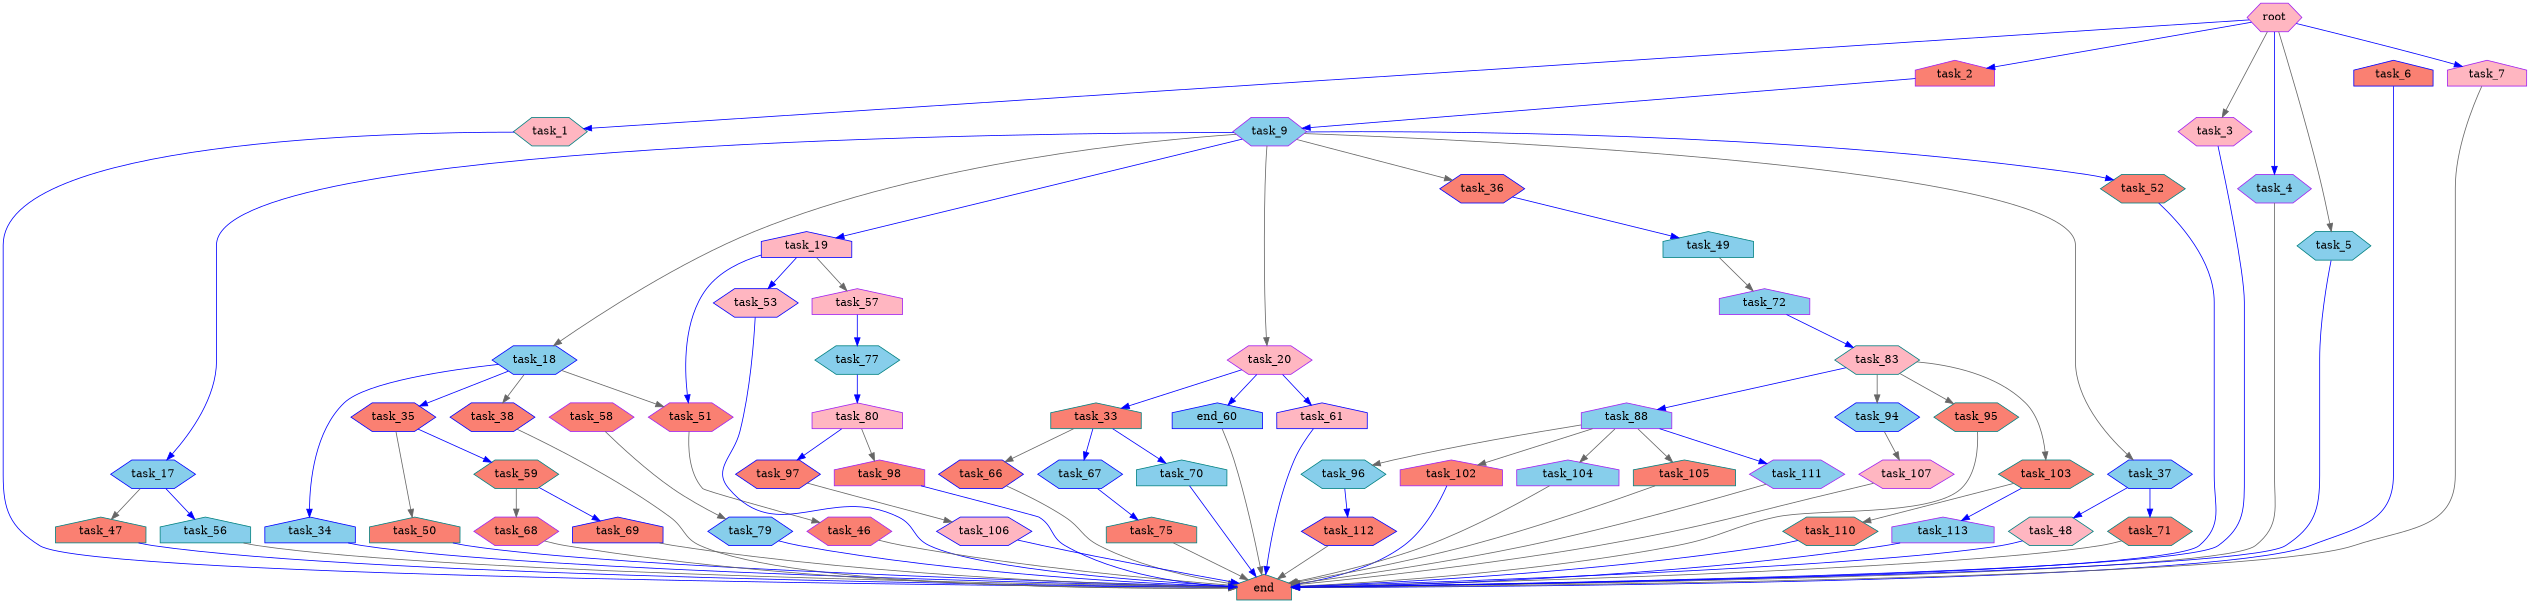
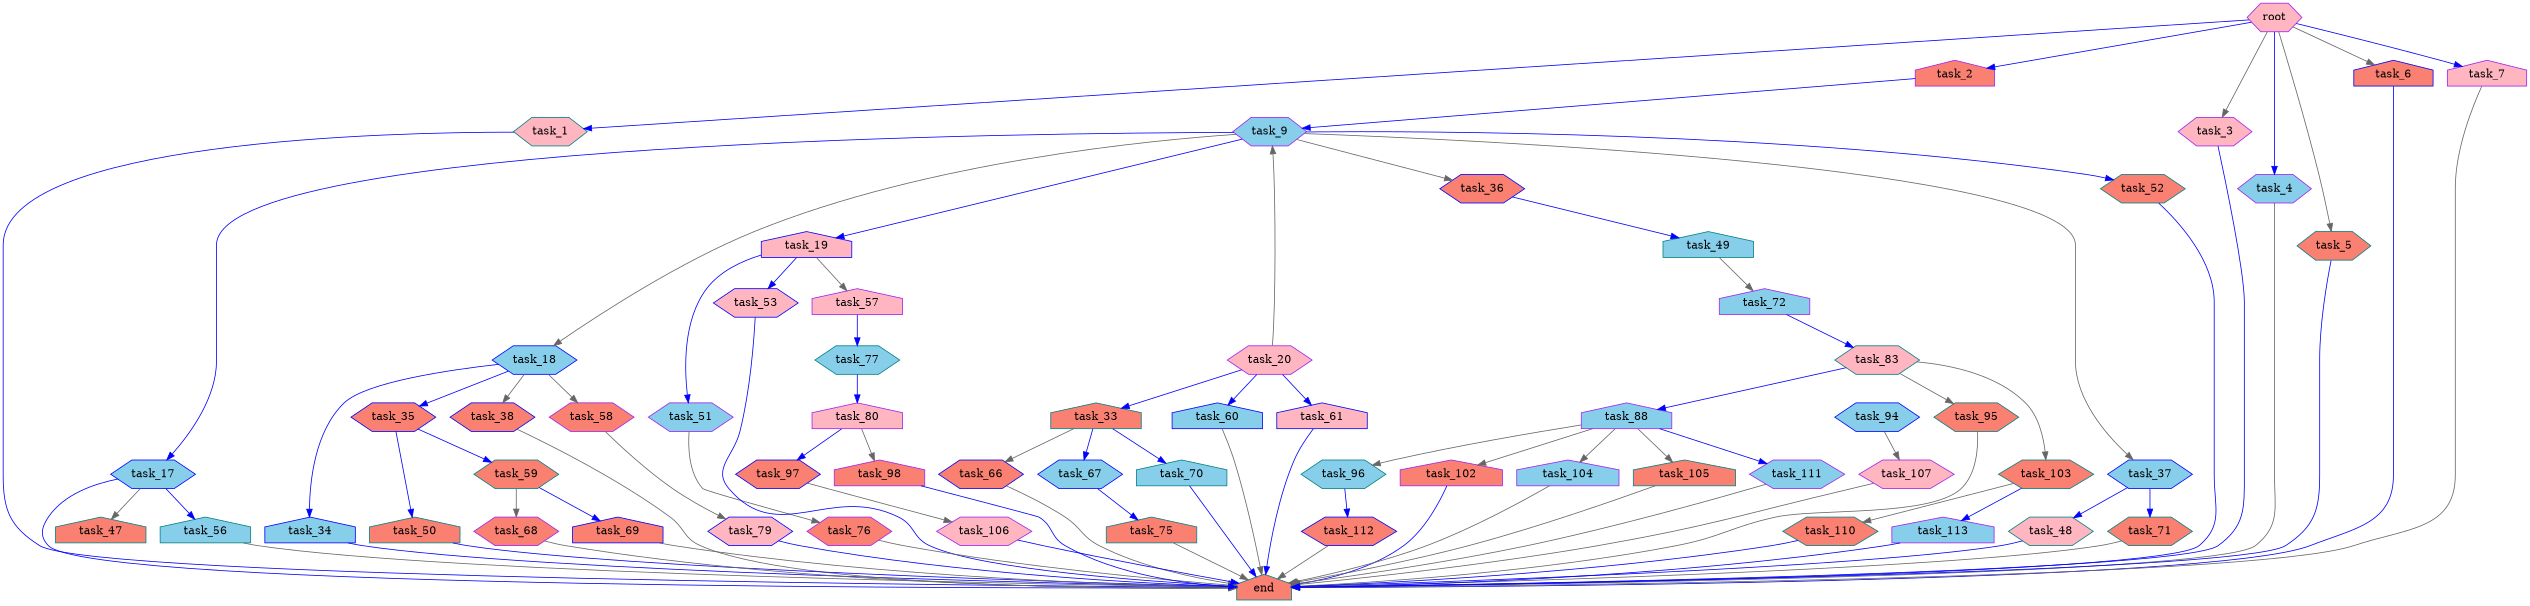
edge "root" -> "task_6": added
edge "task_9" -> "task_20": reversed
node "task_5": fillcolor skyblue -> salmon
edge "task_83" -> "task_94": removed
edge "task_18" -> "task_51": now "task_18" -> "task_58"
node "task_51": fillcolor salmon -> skyblue
node "end_60": label "end_60" -> "task_60"
edge "task_35" -> "task_50": color gray40 -> blue
node "task_79": fillcolor skyblue -> lightpink
node "task_46": label "task_46" -> "task_76"
node "task_106": color blue -> purple
edge "task_47" -> "end": now "task_17" -> "end"
